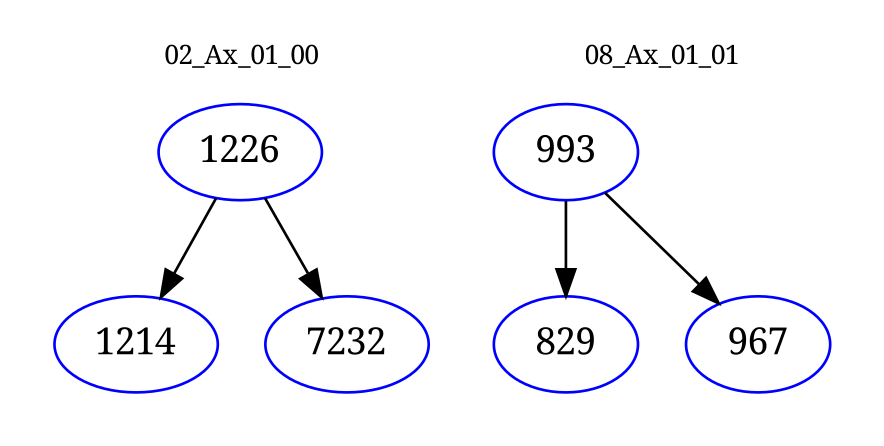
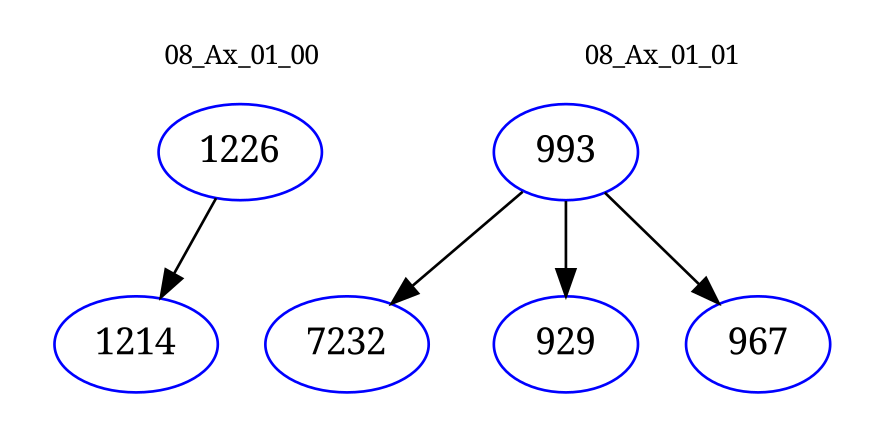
cluster "02_Ax_01_00": label "02_Ax_01_00" -> "08_Ax_01_00"
edge "1226" -> "7232": now "993" -> "7232"
node "829": label "829" -> "929"
